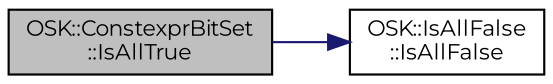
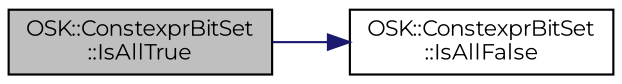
node "OSK::IsAllFalse ::IsAllFalse": label "OSK::IsAllFalse ::IsAllFalse" -> "OSK::ConstexprBitSet ::IsAllFalse"
